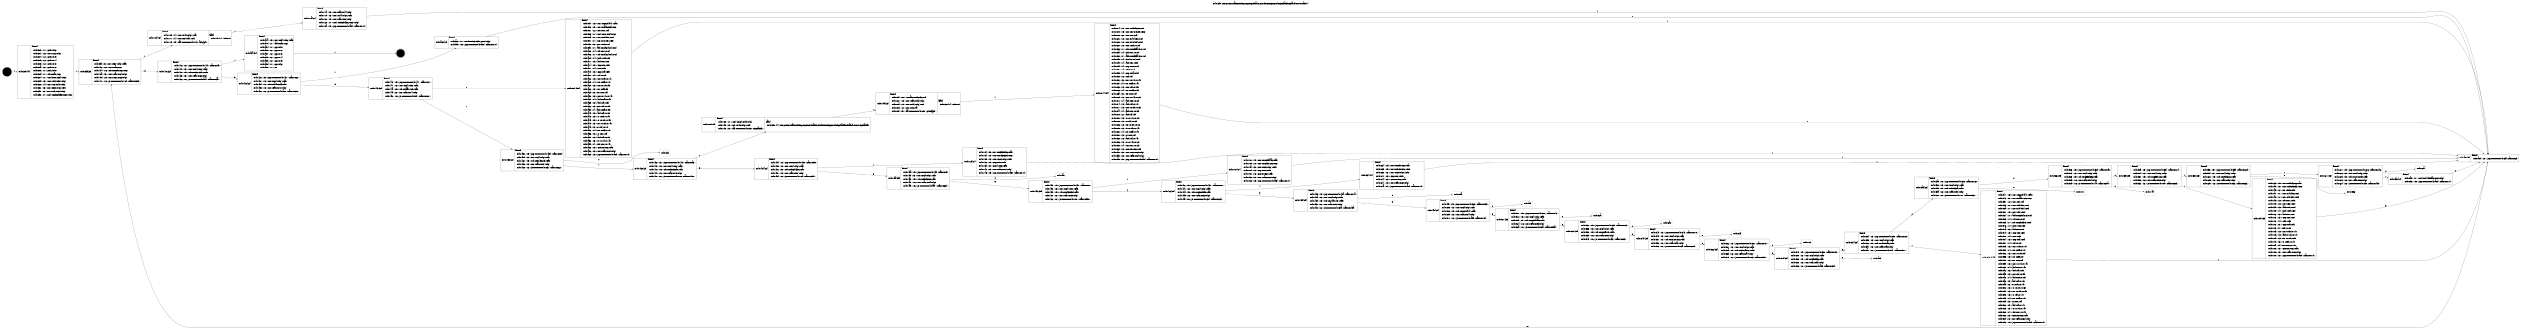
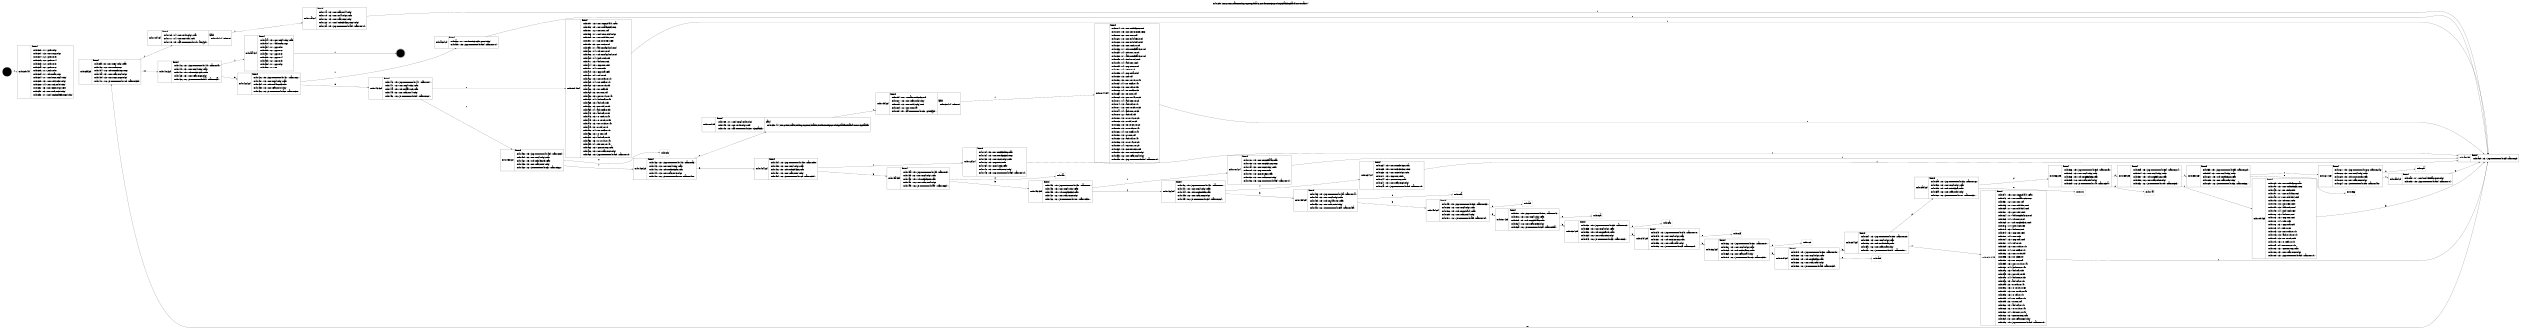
edge "0x4013d0 [47]" -> "0x4013ff [23]": removed, label "1"
